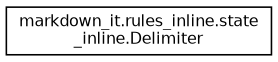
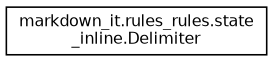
node "markdown_it.rules_inline.state _inline.Delimiter": label "markdown_it.rules_inline.state _inline.Delimiter" -> "markdown_it.rules_rules.state _inline.Delimiter"
